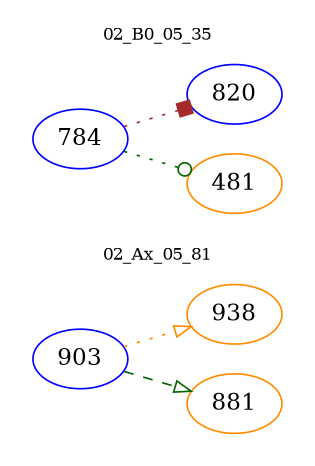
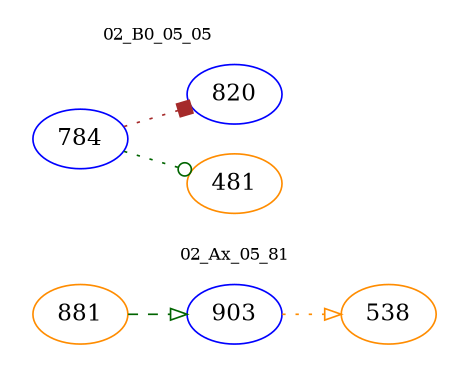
cluster "02_B0_05_35": label "02_B0_05_35" -> "02_B0_05_05"
node "938": label "938" -> "538"
edge "903" -> "881": reversed
